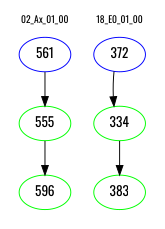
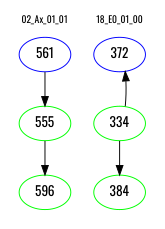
cluster "02_Ax_01_00": label "02_Ax_01_00" -> "02_Ax_01_01"
edge "372" -> "334": reversed
node "383": label "383" -> "384"
